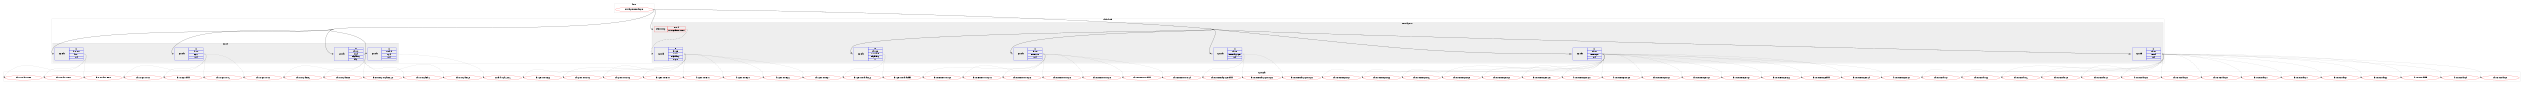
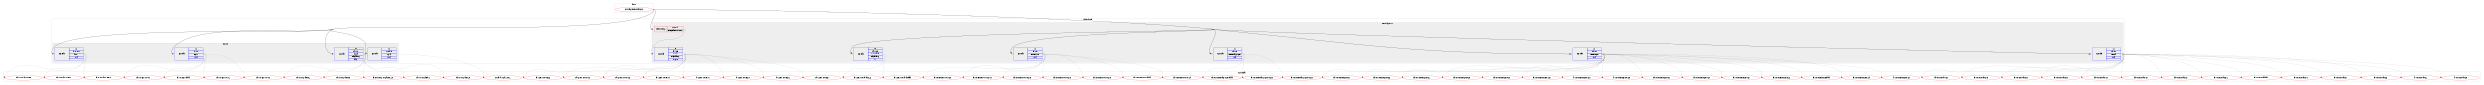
node "use_conditional": text "python_targets_python2_7" -> "cpp_targets_python2_7"
node "dev-ros/rostime-0.6.9": removed
